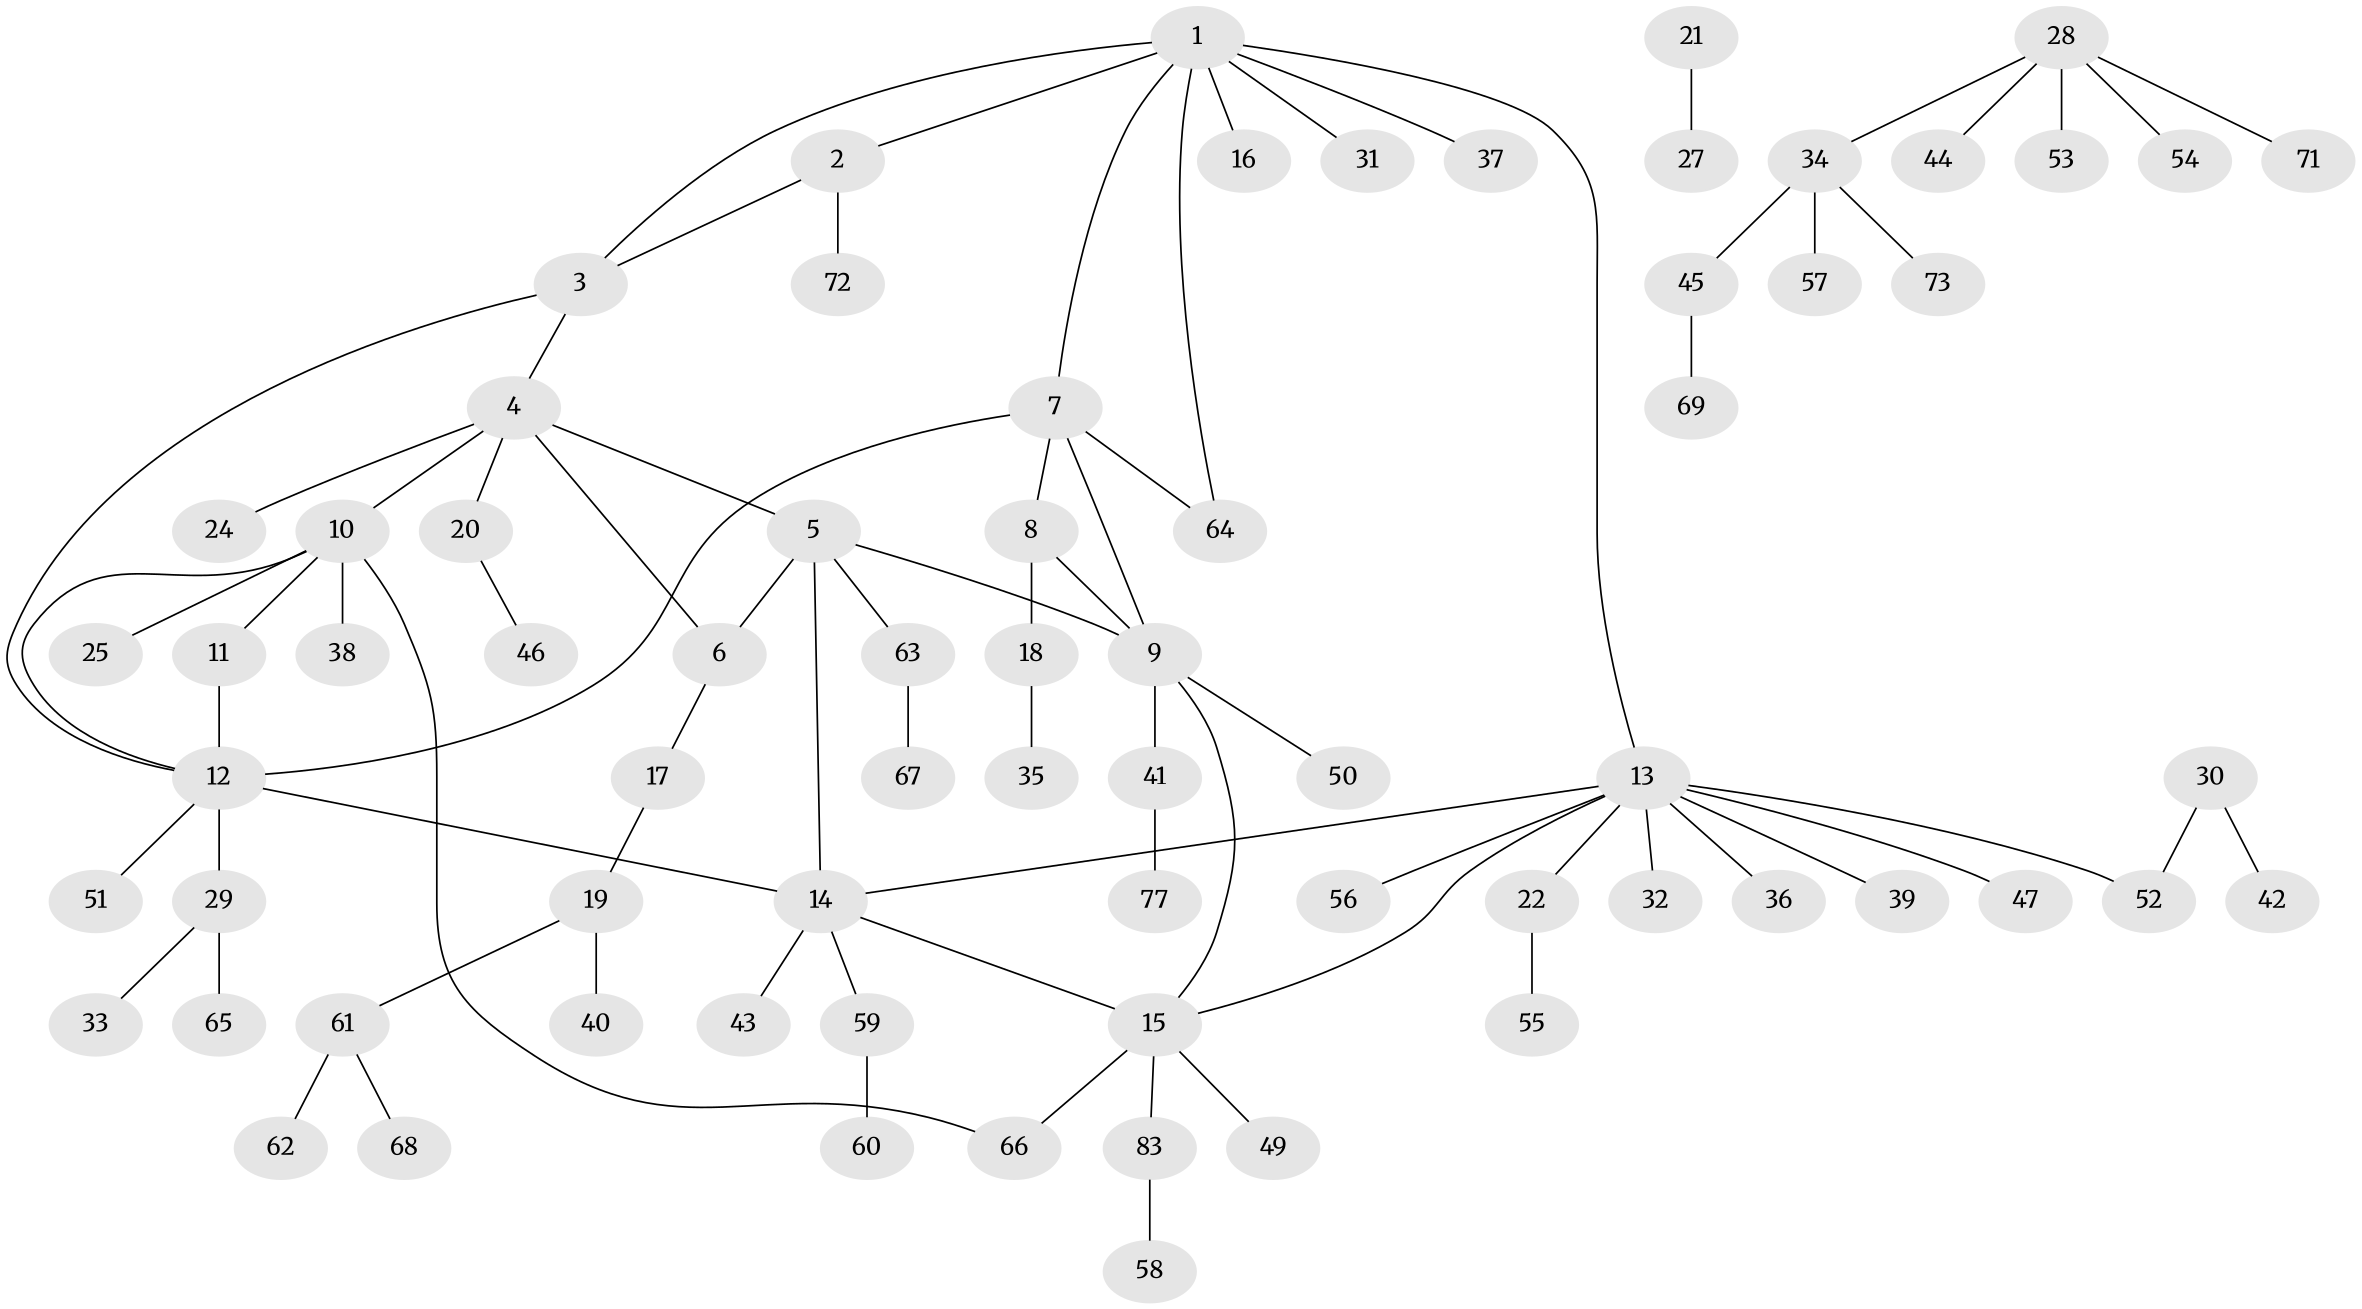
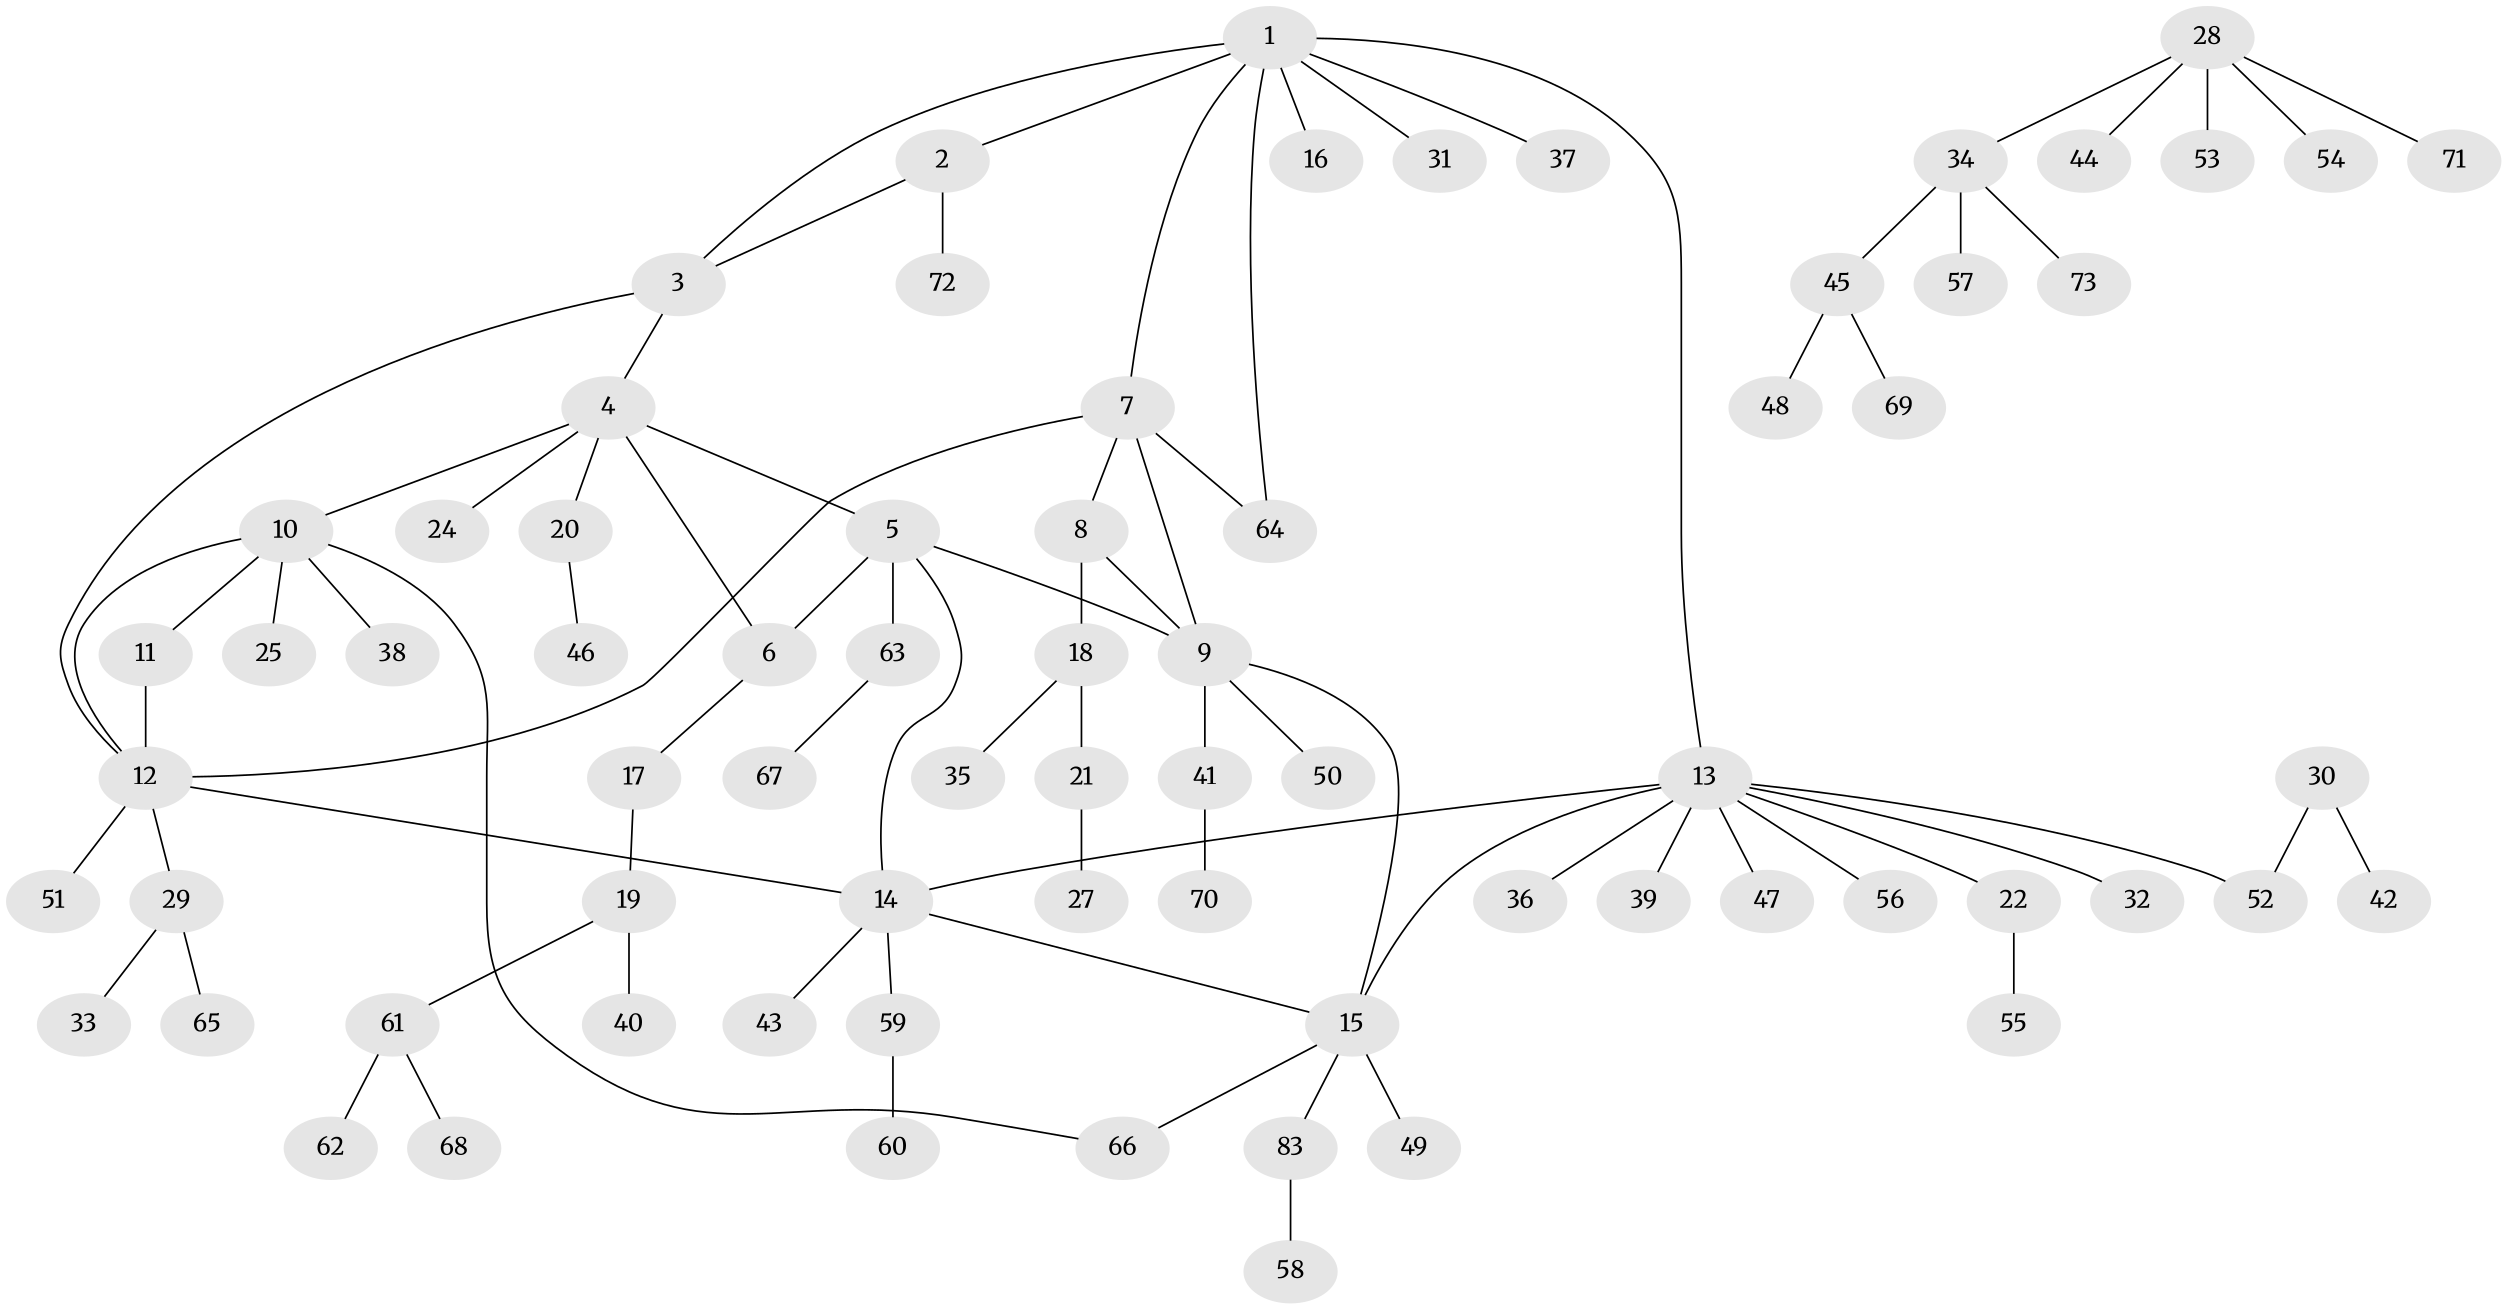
node "48": added
edge "18" -- "21": added
node "77": label "77" -> "70"
